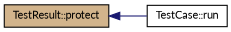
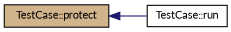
node "TestResult::protect": label "TestResult::protect" -> "TestCase::protect"
